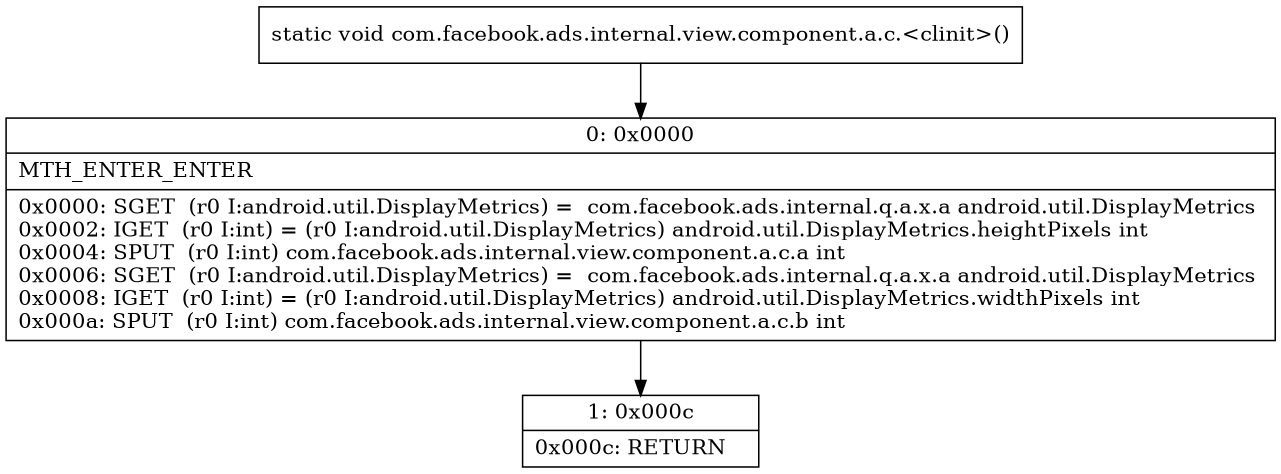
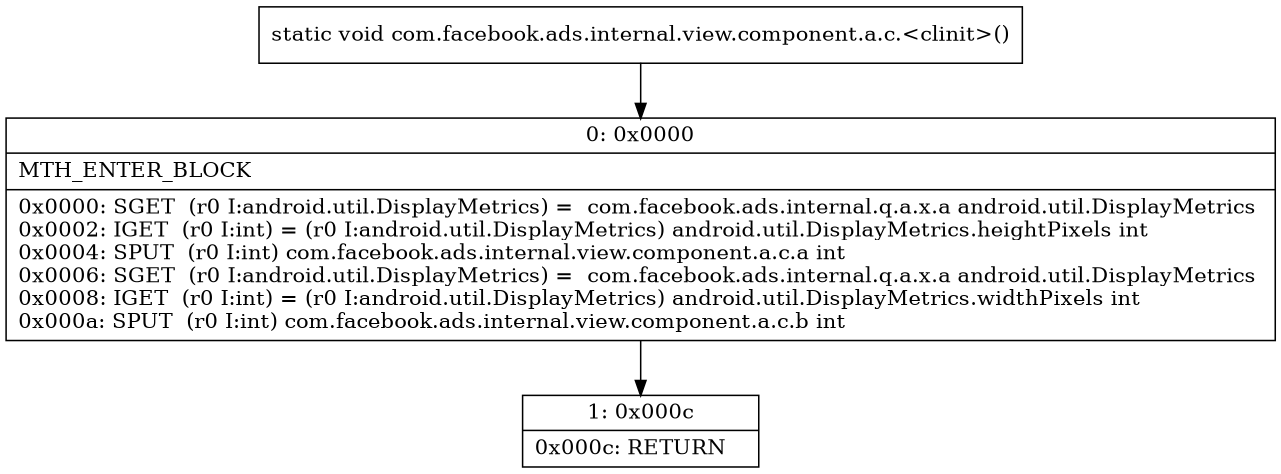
node "0: 0x0000": text "MTH_ENTER_ENTER" -> "MTH_ENTER_BLOCK"
